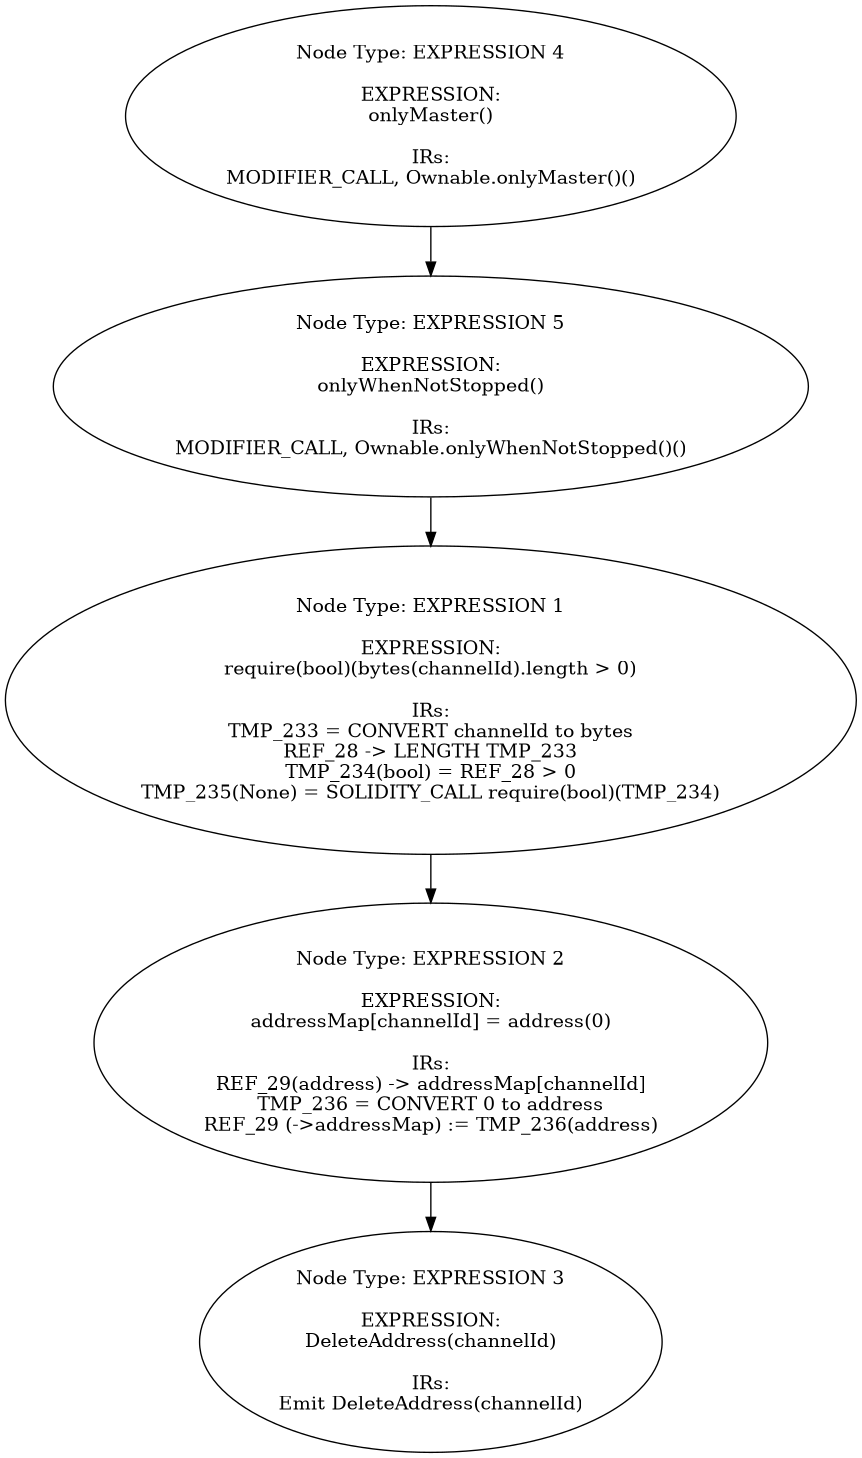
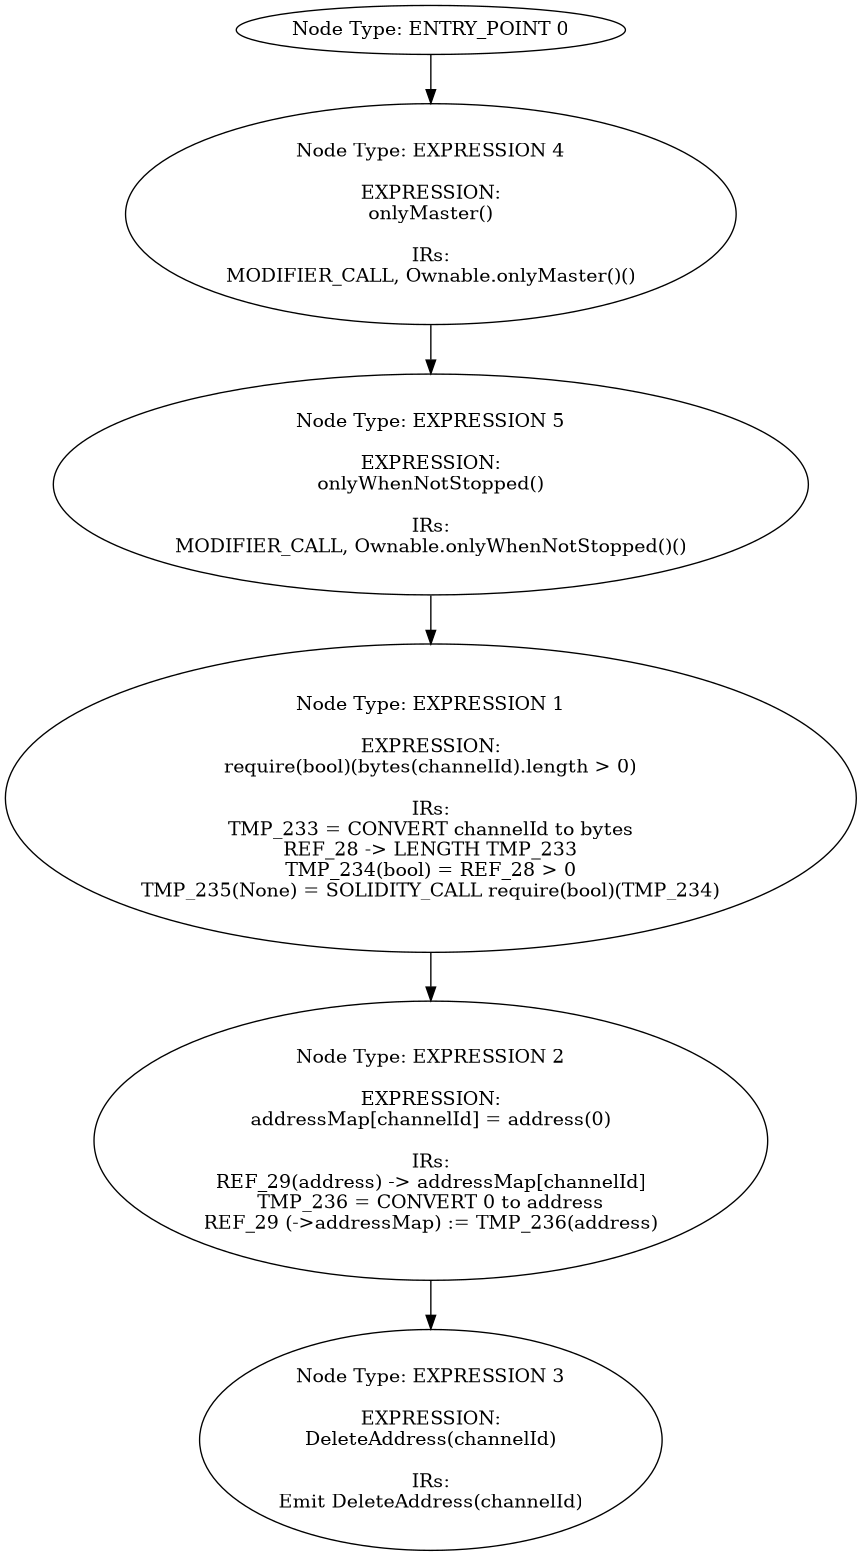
node "Node Type: ENTRY_POINT 0": added
